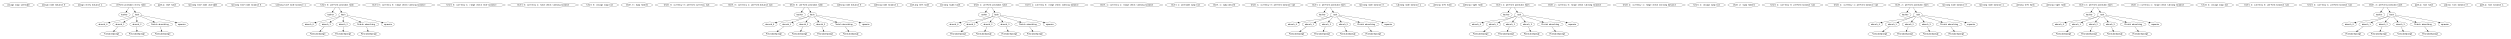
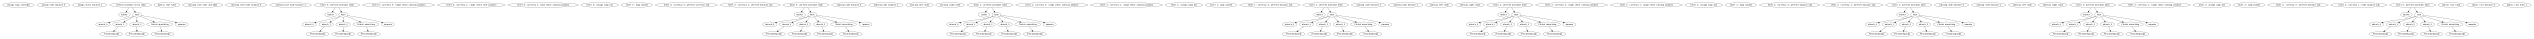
node "level 1: username swap bit": label "level 1: username swap bit" -> "level 1: assign swap bit"
node "level 3: swap hashes": added
node "level 3: currency 1: perform balance sum": label "level 3: currency 1: perform balance sum" -> "level 3: currency 1: node balance sum"
node "public root balance 1": label "public root balance 1" -> "public root hash 1"
